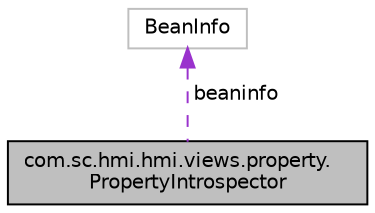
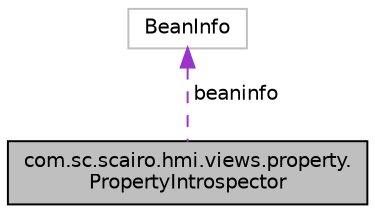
node "com.sc.hmi.hmi.views.property. PropertyIntrospector": label "com.sc.hmi.hmi.views.property. PropertyIntrospector" -> "com.sc.scairo.hmi.views.property. PropertyIntrospector"
